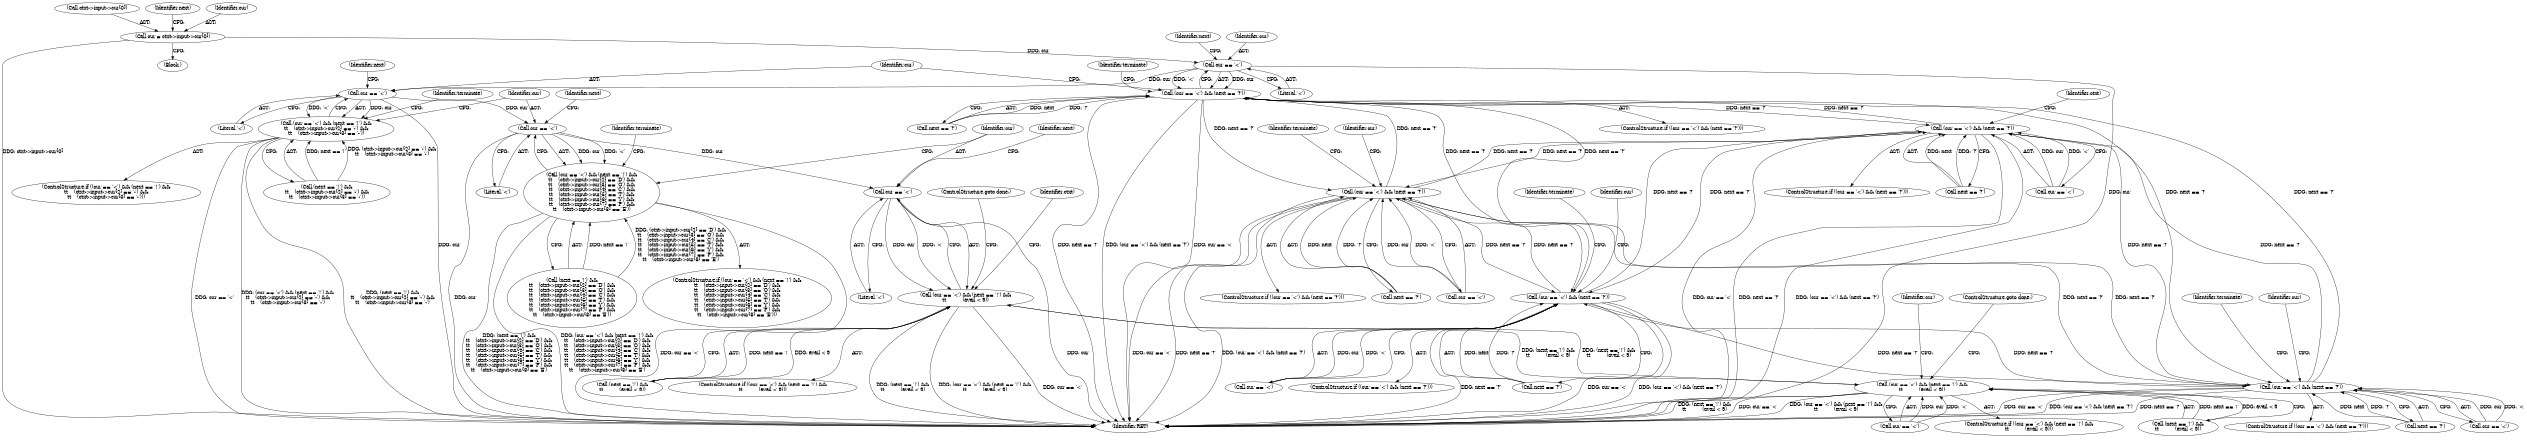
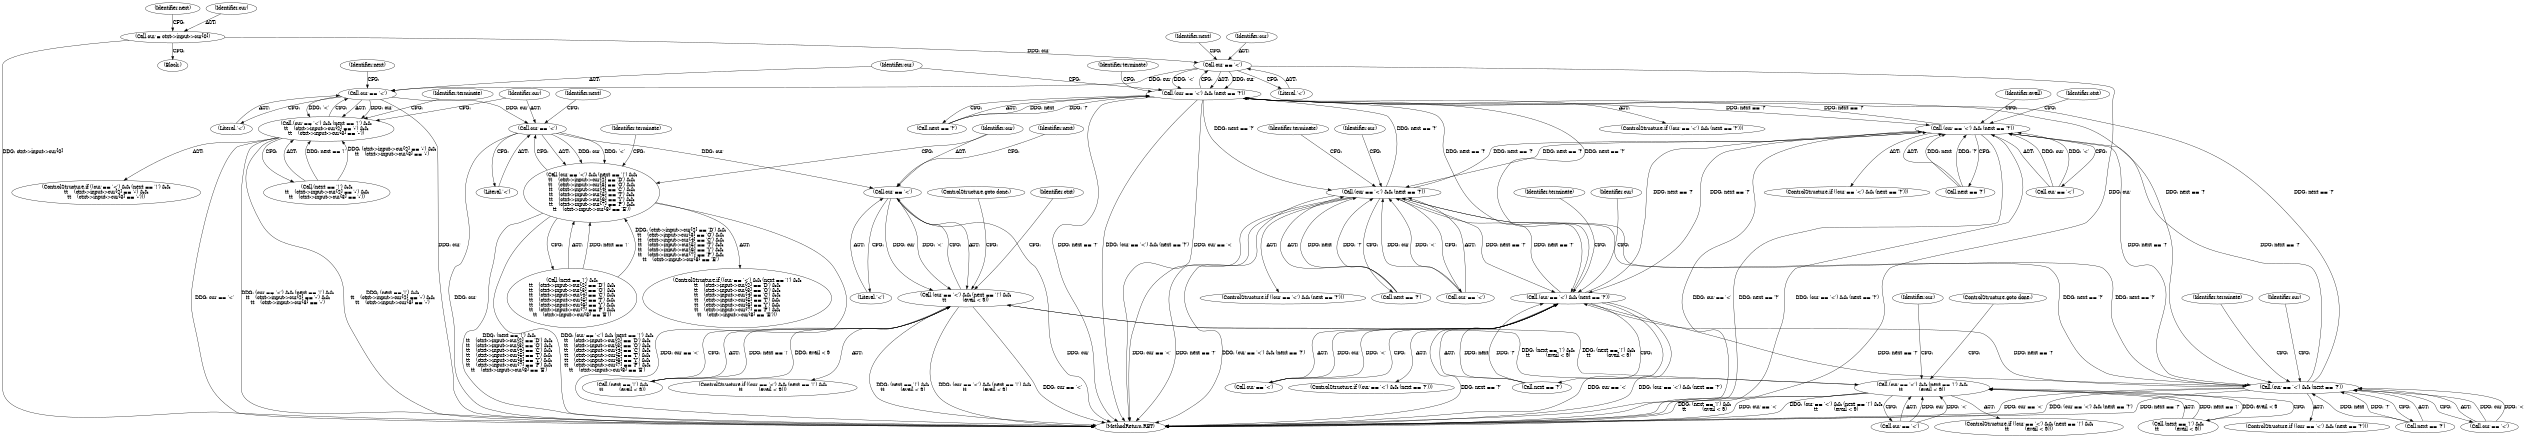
node "(Call,ctxt->input->cur[0])": removed
node "(Identifier,avail)": added
node "(Identifier,RET)": label "(Identifier,RET)" -> "(MethodReturn,RET)"
